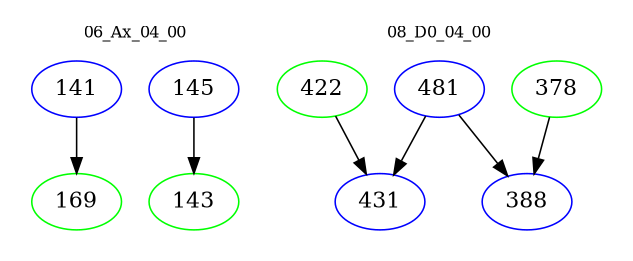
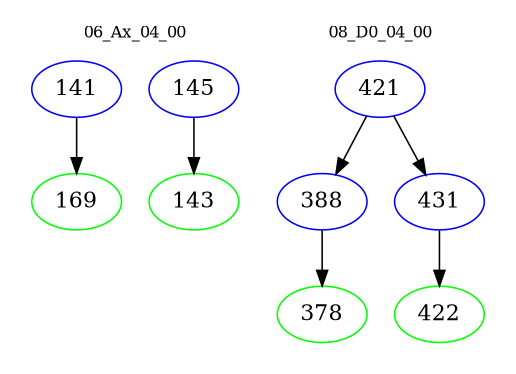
node "481": label "481" -> "421"
edge "422" -> "431": reversed
edge "378" -> "388": reversed
